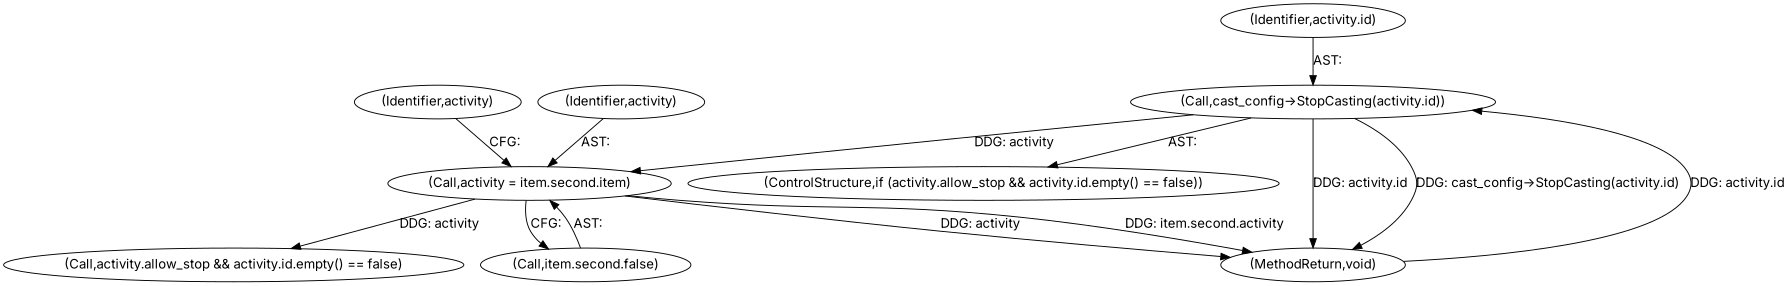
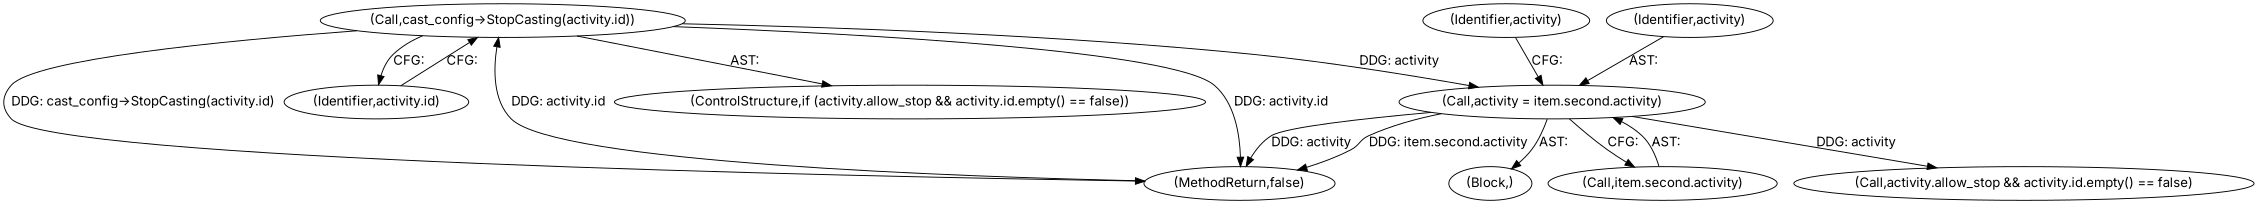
edge "(Call,cast_config->StopCasting(activity.id))" -> "(Identifier,activity.id)": added, label "CFG:"
edge "(Identifier,activity.id)" -> "(Call,cast_config->StopCasting(activity.id))": label "AST: " -> "CFG: "
node "(Call,activity = item.second.item)": label "(Call,activity = item.second.item)" -> "(Call,activity = item.second.activity)"
node "(Block,)": added
node "(Call,item.second.false)": label "(Call,item.second.false)" -> "(Call,item.second.activity)"
node "(MethodReturn,void)": label "(MethodReturn,void)" -> "(MethodReturn,false)"
